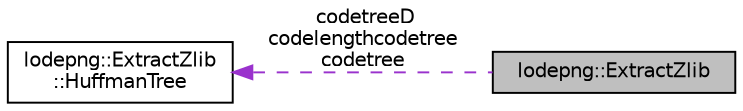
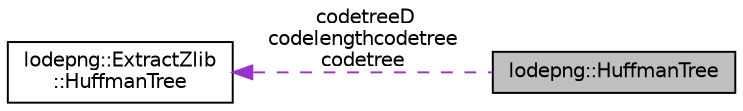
node "lodepng::ExtractZlib": label "lodepng::ExtractZlib" -> "lodepng::HuffmanTree"
